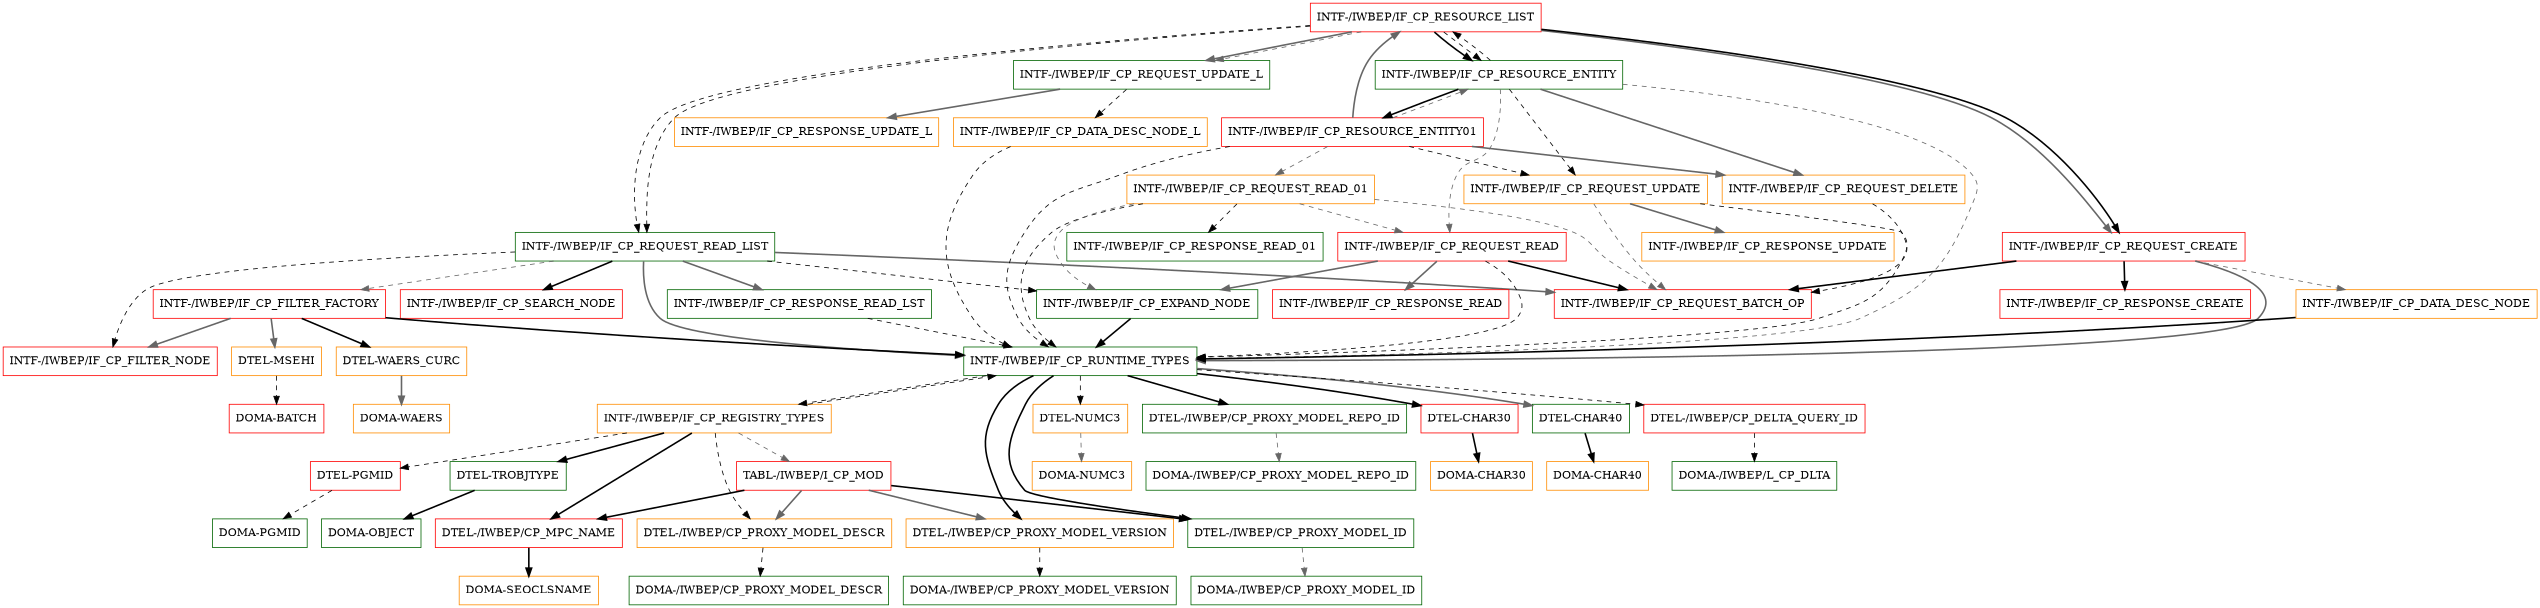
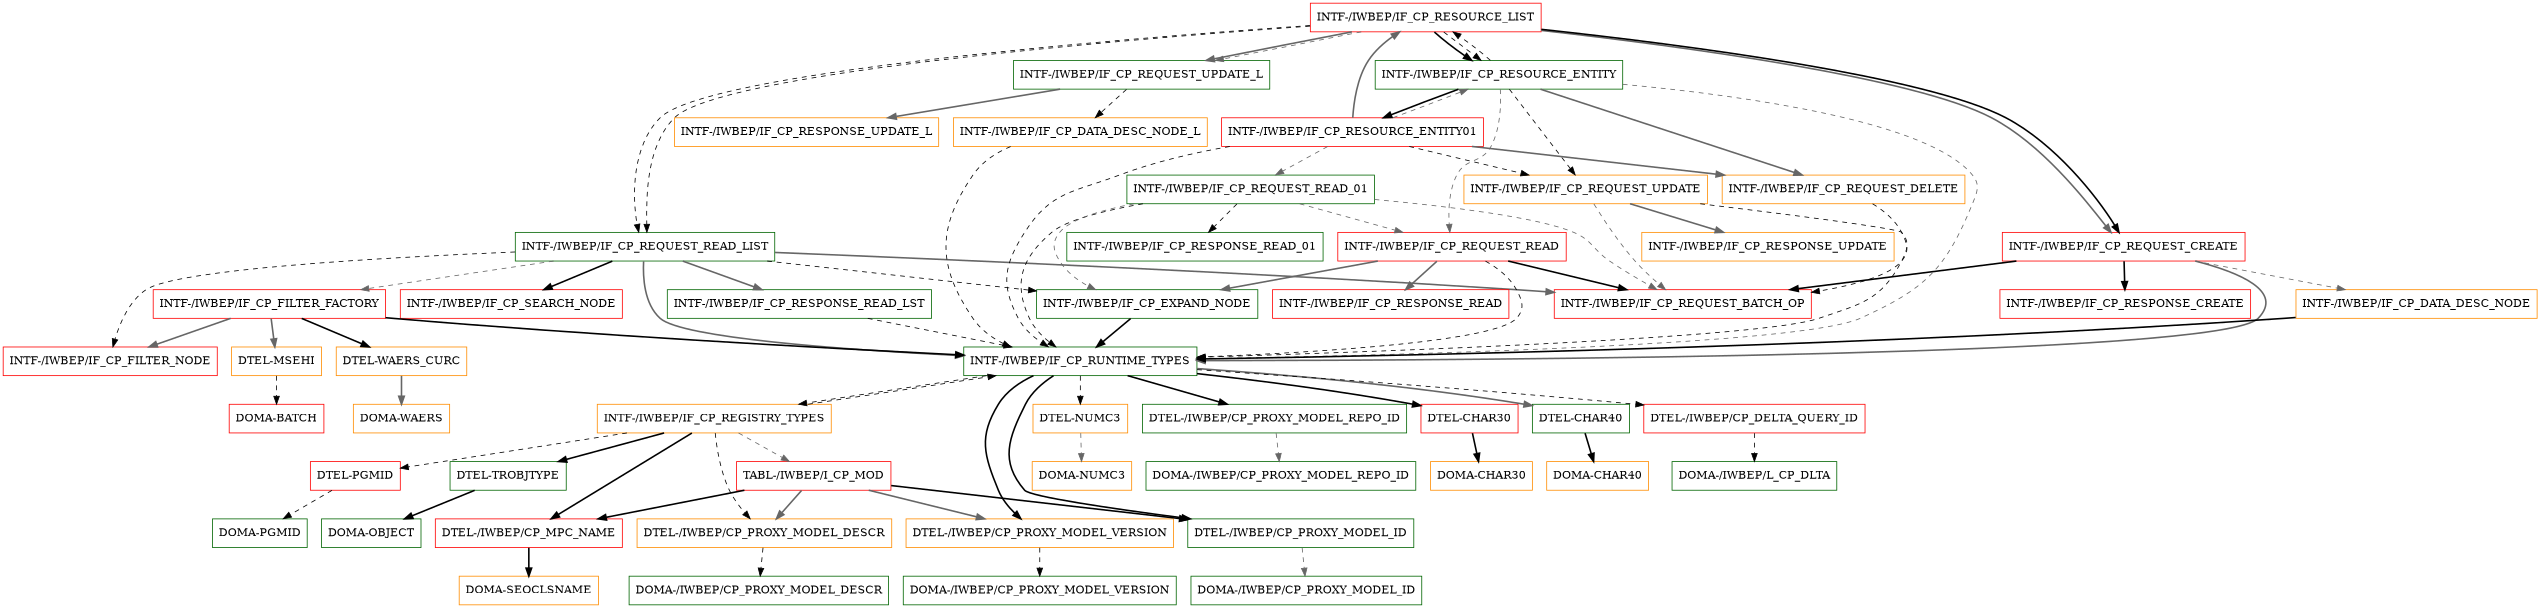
node "INTF-/IWBEP/IF_CP_REQUEST_READ_01": color darkorange -> darkgreen
